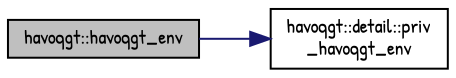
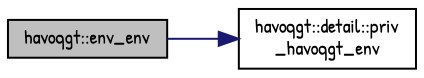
node "havoqgt::havoqgt_env": label "havoqgt::havoqgt_env" -> "havoqgt::env_env"
